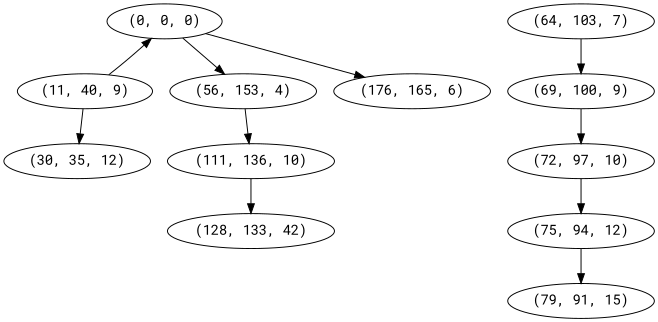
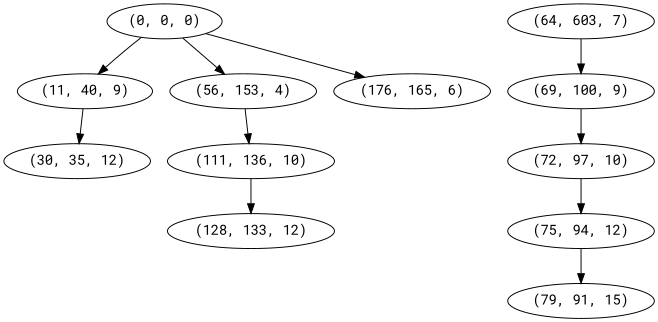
node "(64, 103, 7)": label "(64, 103, 7)" -> "(64, 603, 7)"
edge "(11, 40, 9)" -> "(0, 0, 0)": reversed
node "(128, 133, 42)": label "(128, 133, 42)" -> "(128, 133, 12)"
